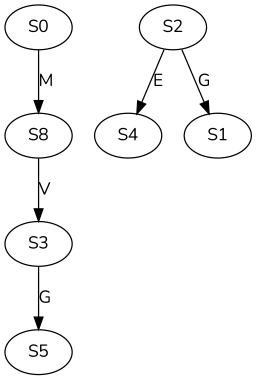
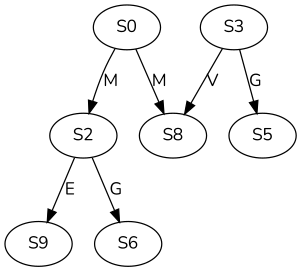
edge "S0" -> "S2": added, label "M"
node "S4": label "S4" -> "S9"
node "S1": label "S1" -> "S6"
edge "S8" -> "S3": reversed
